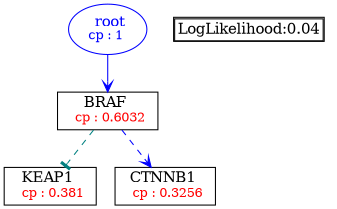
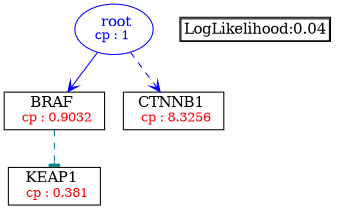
node "BRAF": text "cp : 0.6032" -> "cp : 0.9032"
edge "BRAF" -> "CTNNB1": now "root" -> "CTNNB1"
node "CTNNB1": text "cp : 0.3256" -> "cp : 8.3256"
